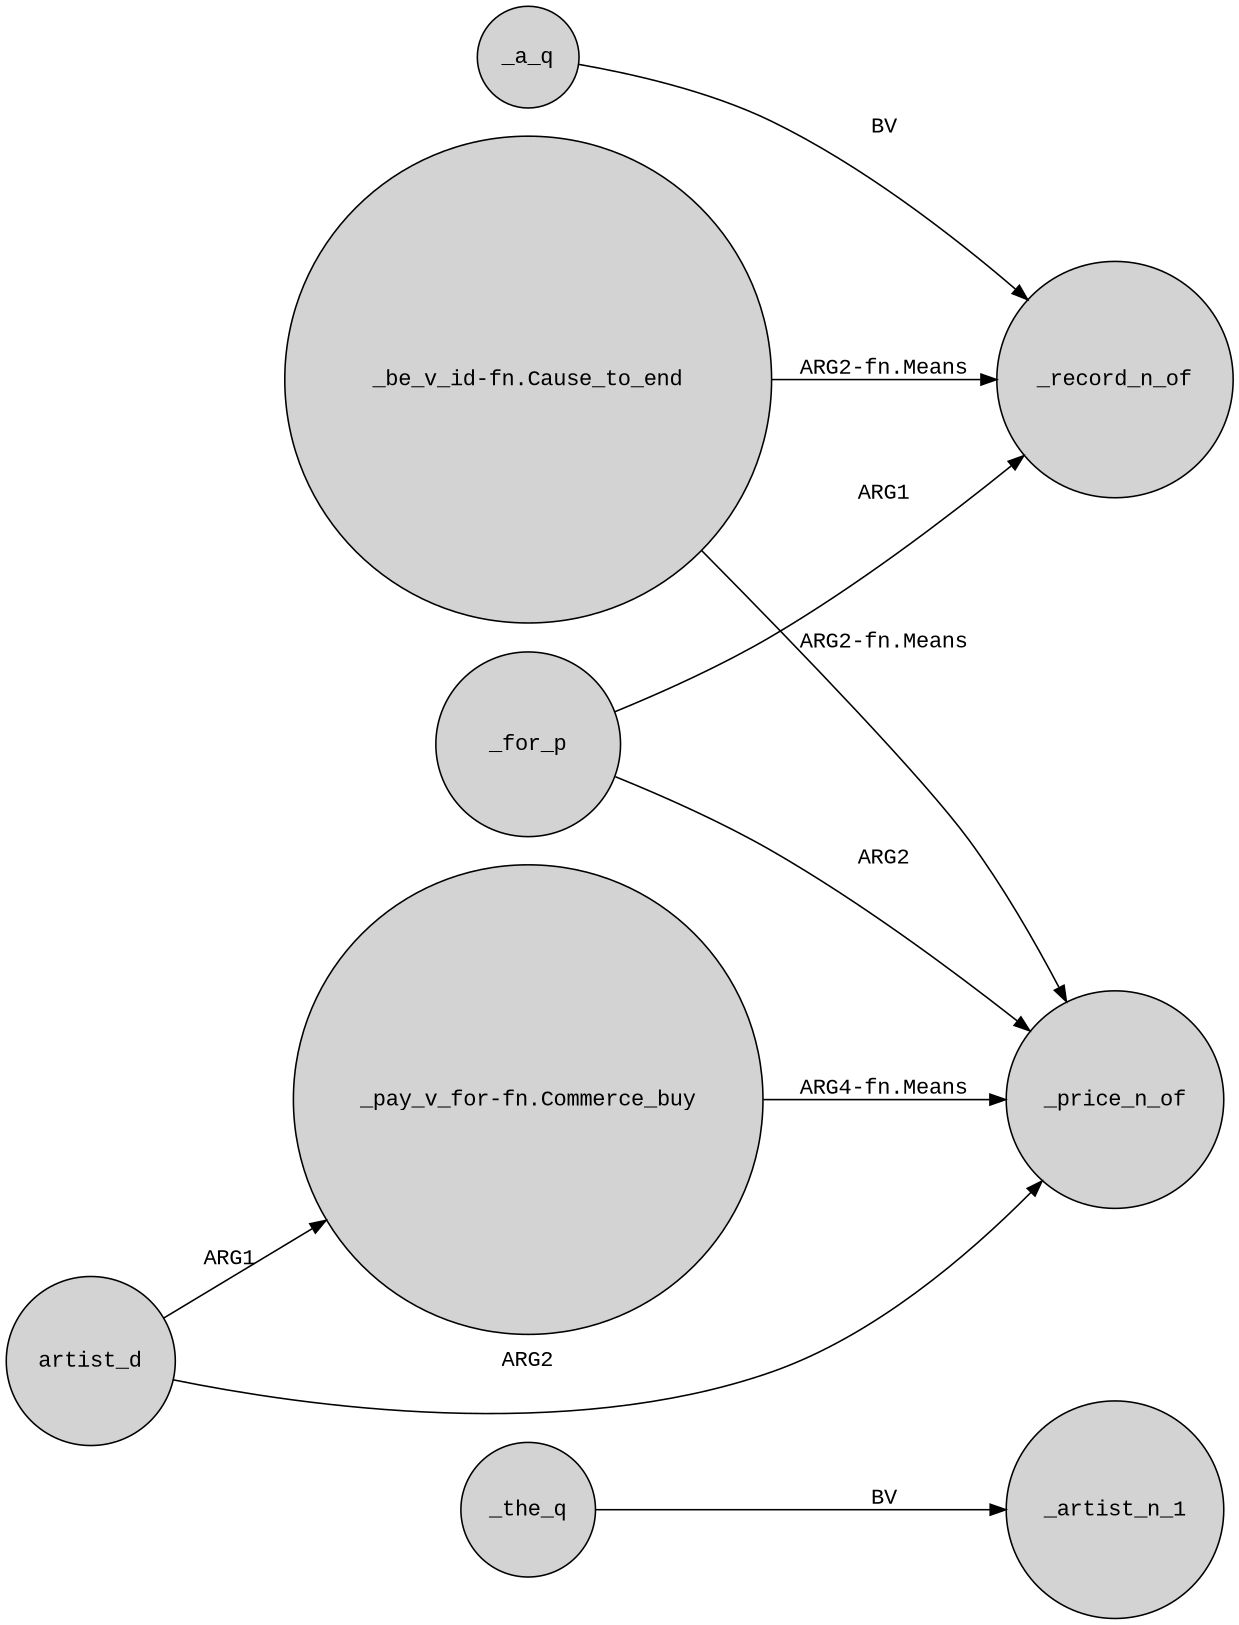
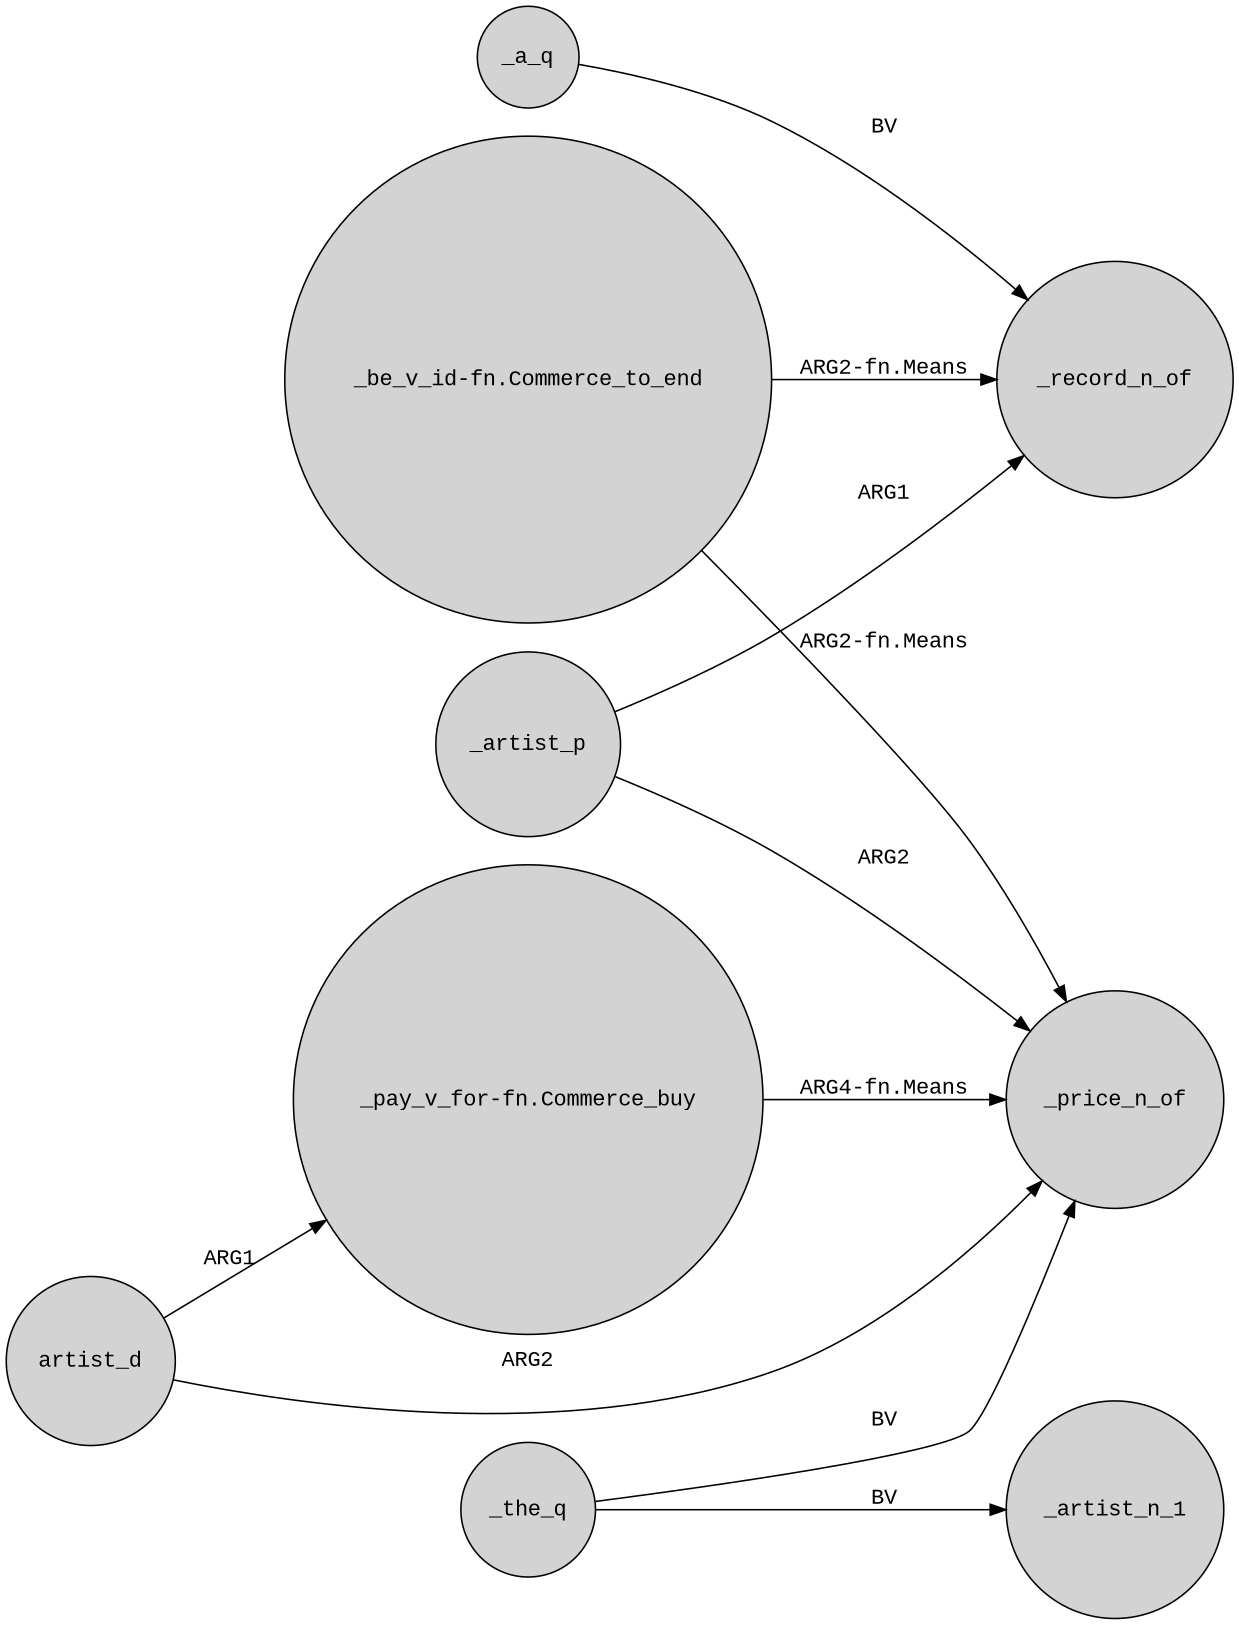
node "_be_v_id-fn.Cause_to_end": label "_be_v_id-fn.Cause_to_end" -> "_be_v_id-fn.Commerce_to_end"
node "_for_p": label "_for_p" -> "_artist_p"
edge "_the_q" -> "_price_n_of": added, label "BV"
